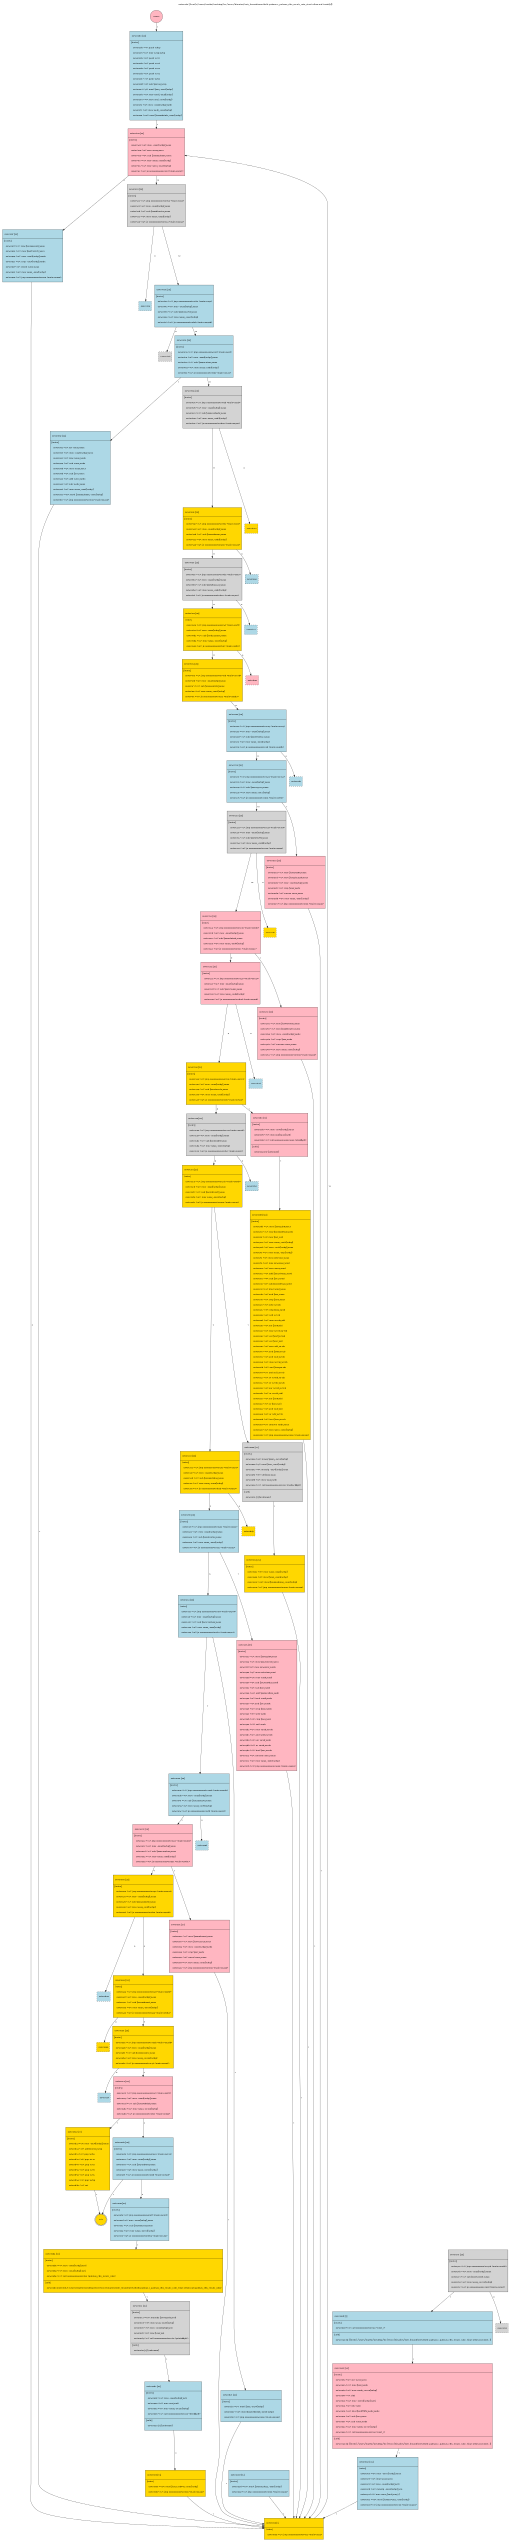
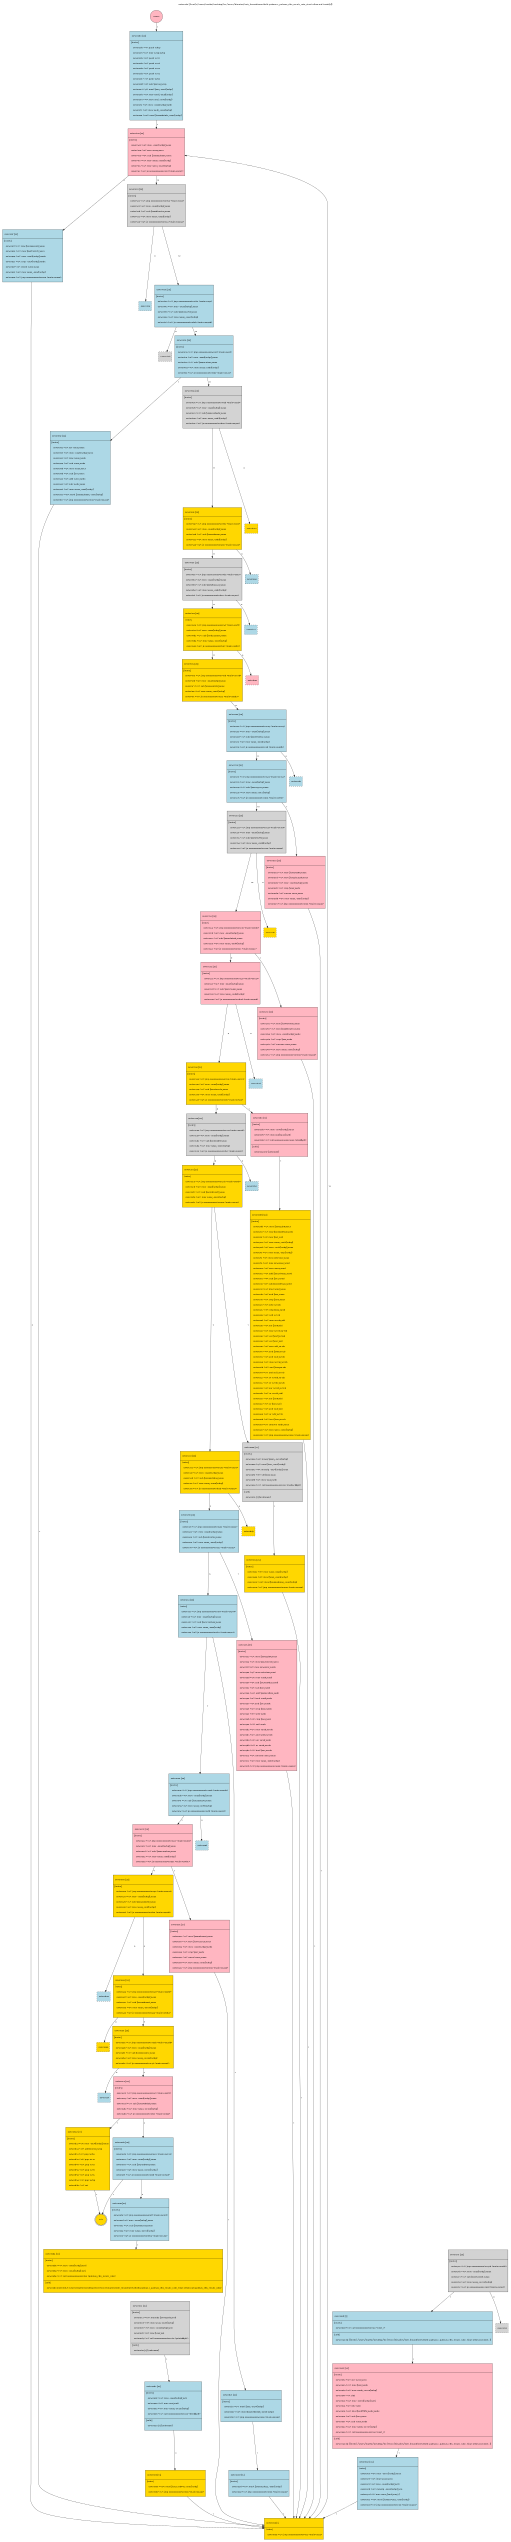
edge "0x4019b6 [13]" -> "0x4019c3 [25]": removed, label "1"
edge "0x401d21 [22]" -> "0x401e08 [5]": now "0x401d21 [22]" -> "0x40187d [15]"
